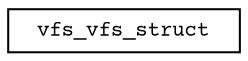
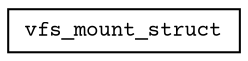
node "vfs_vfs_struct": label "vfs_vfs_struct" -> "vfs_mount_struct"
